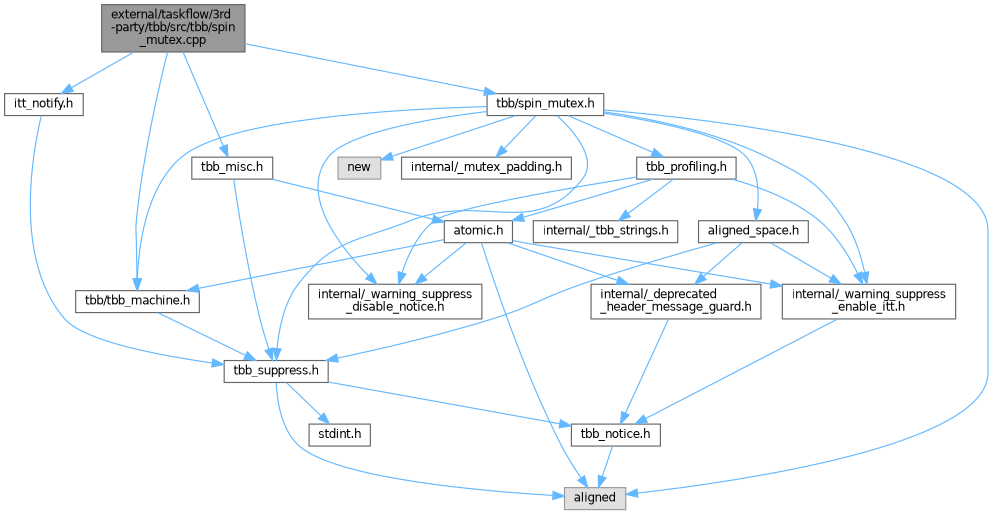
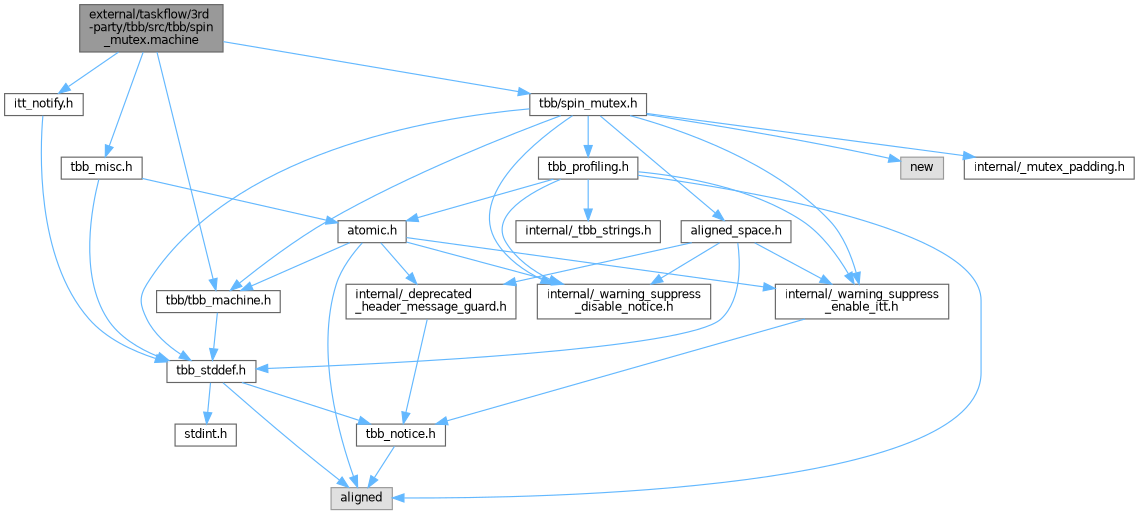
node "external/taskflow/3rd -party/tbb/src/tbb/spin _mutex.cpp": label "external/taskflow/3rd -party/tbb/src/tbb/spin _mutex.cpp" -> "external/taskflow/3rd -party/tbb/src/tbb/spin _mutex.machine"
edge "aligned_space.h" -> "internal/_warning_suppress _disable_notice.h": added
edge "tbb/spin_mutex.h" -> "aligned": now "tbb_profiling.h" -> "aligned"
node "tbb_suppress.h": label "tbb_suppress.h" -> "tbb_stddef.h"
